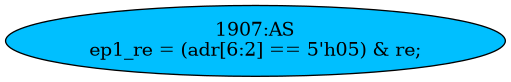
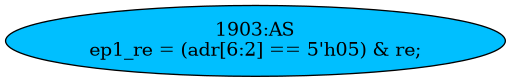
node "1907:AS ep1_re = (adr[6:2] == 5'h05) & re;": label "1907:AS ep1_re = (adr[6:2] == 5'h05) & re;" -> "1903:AS ep1_re = (adr[6:2] == 5'h05) & re;"
